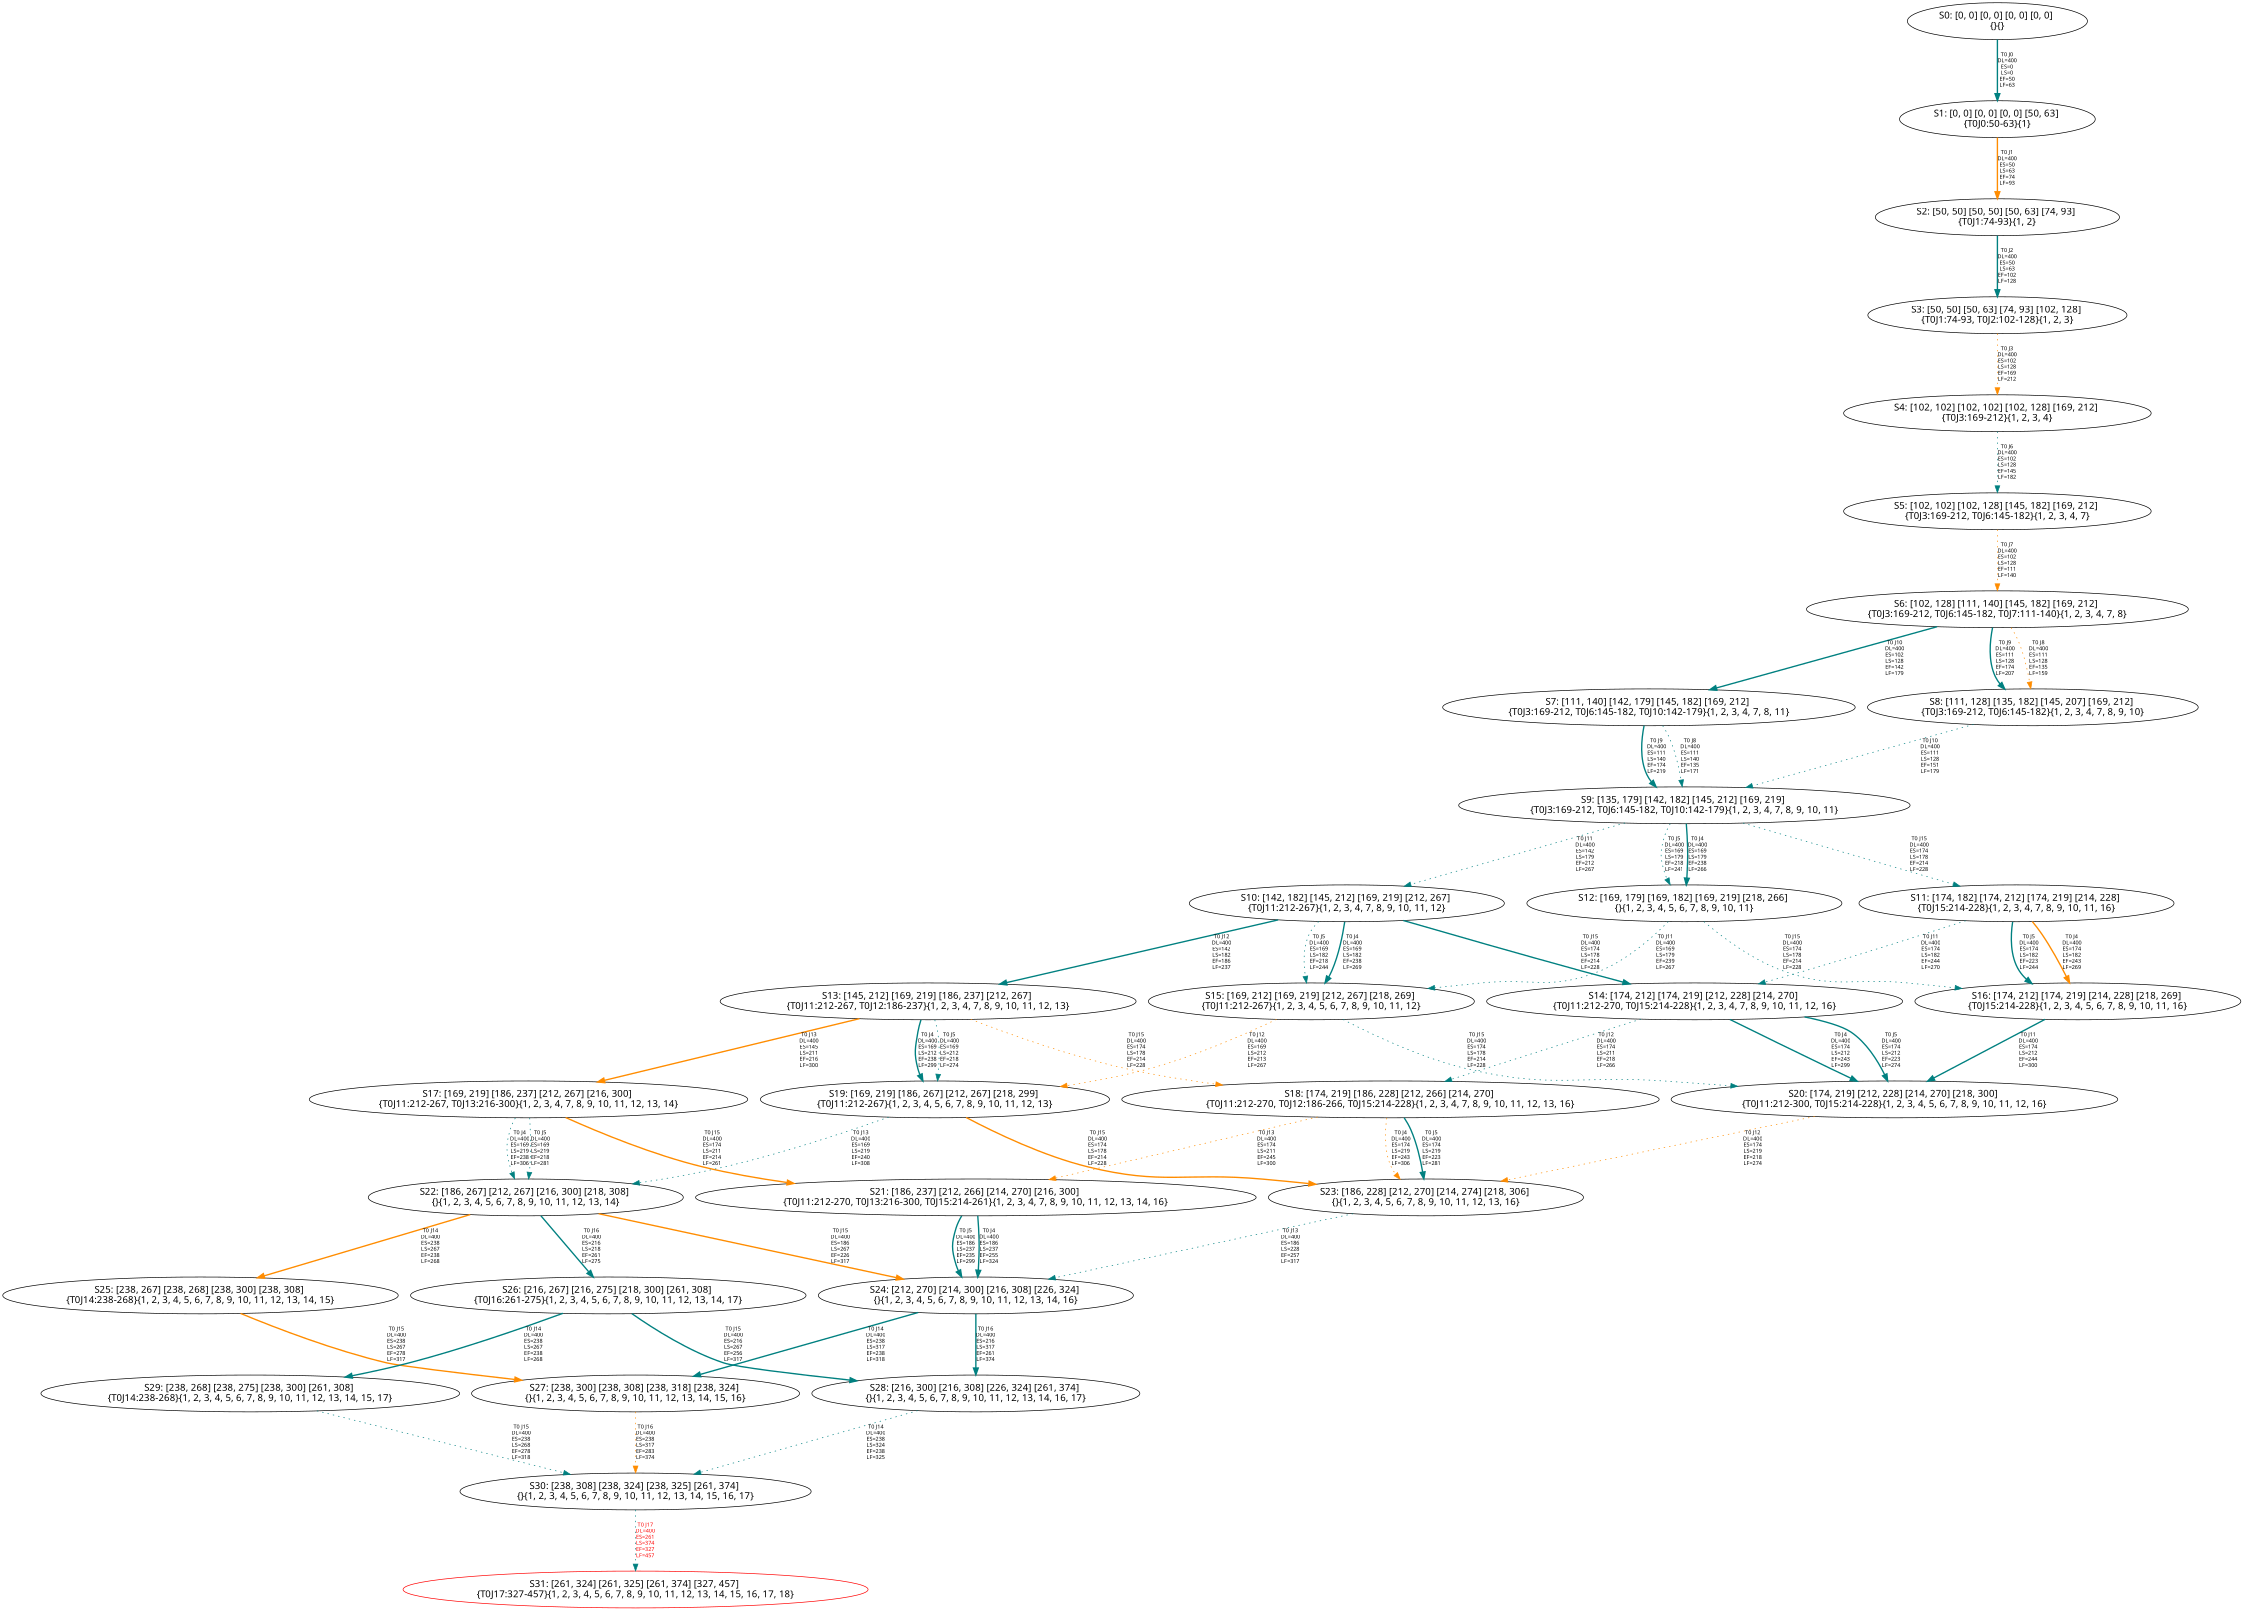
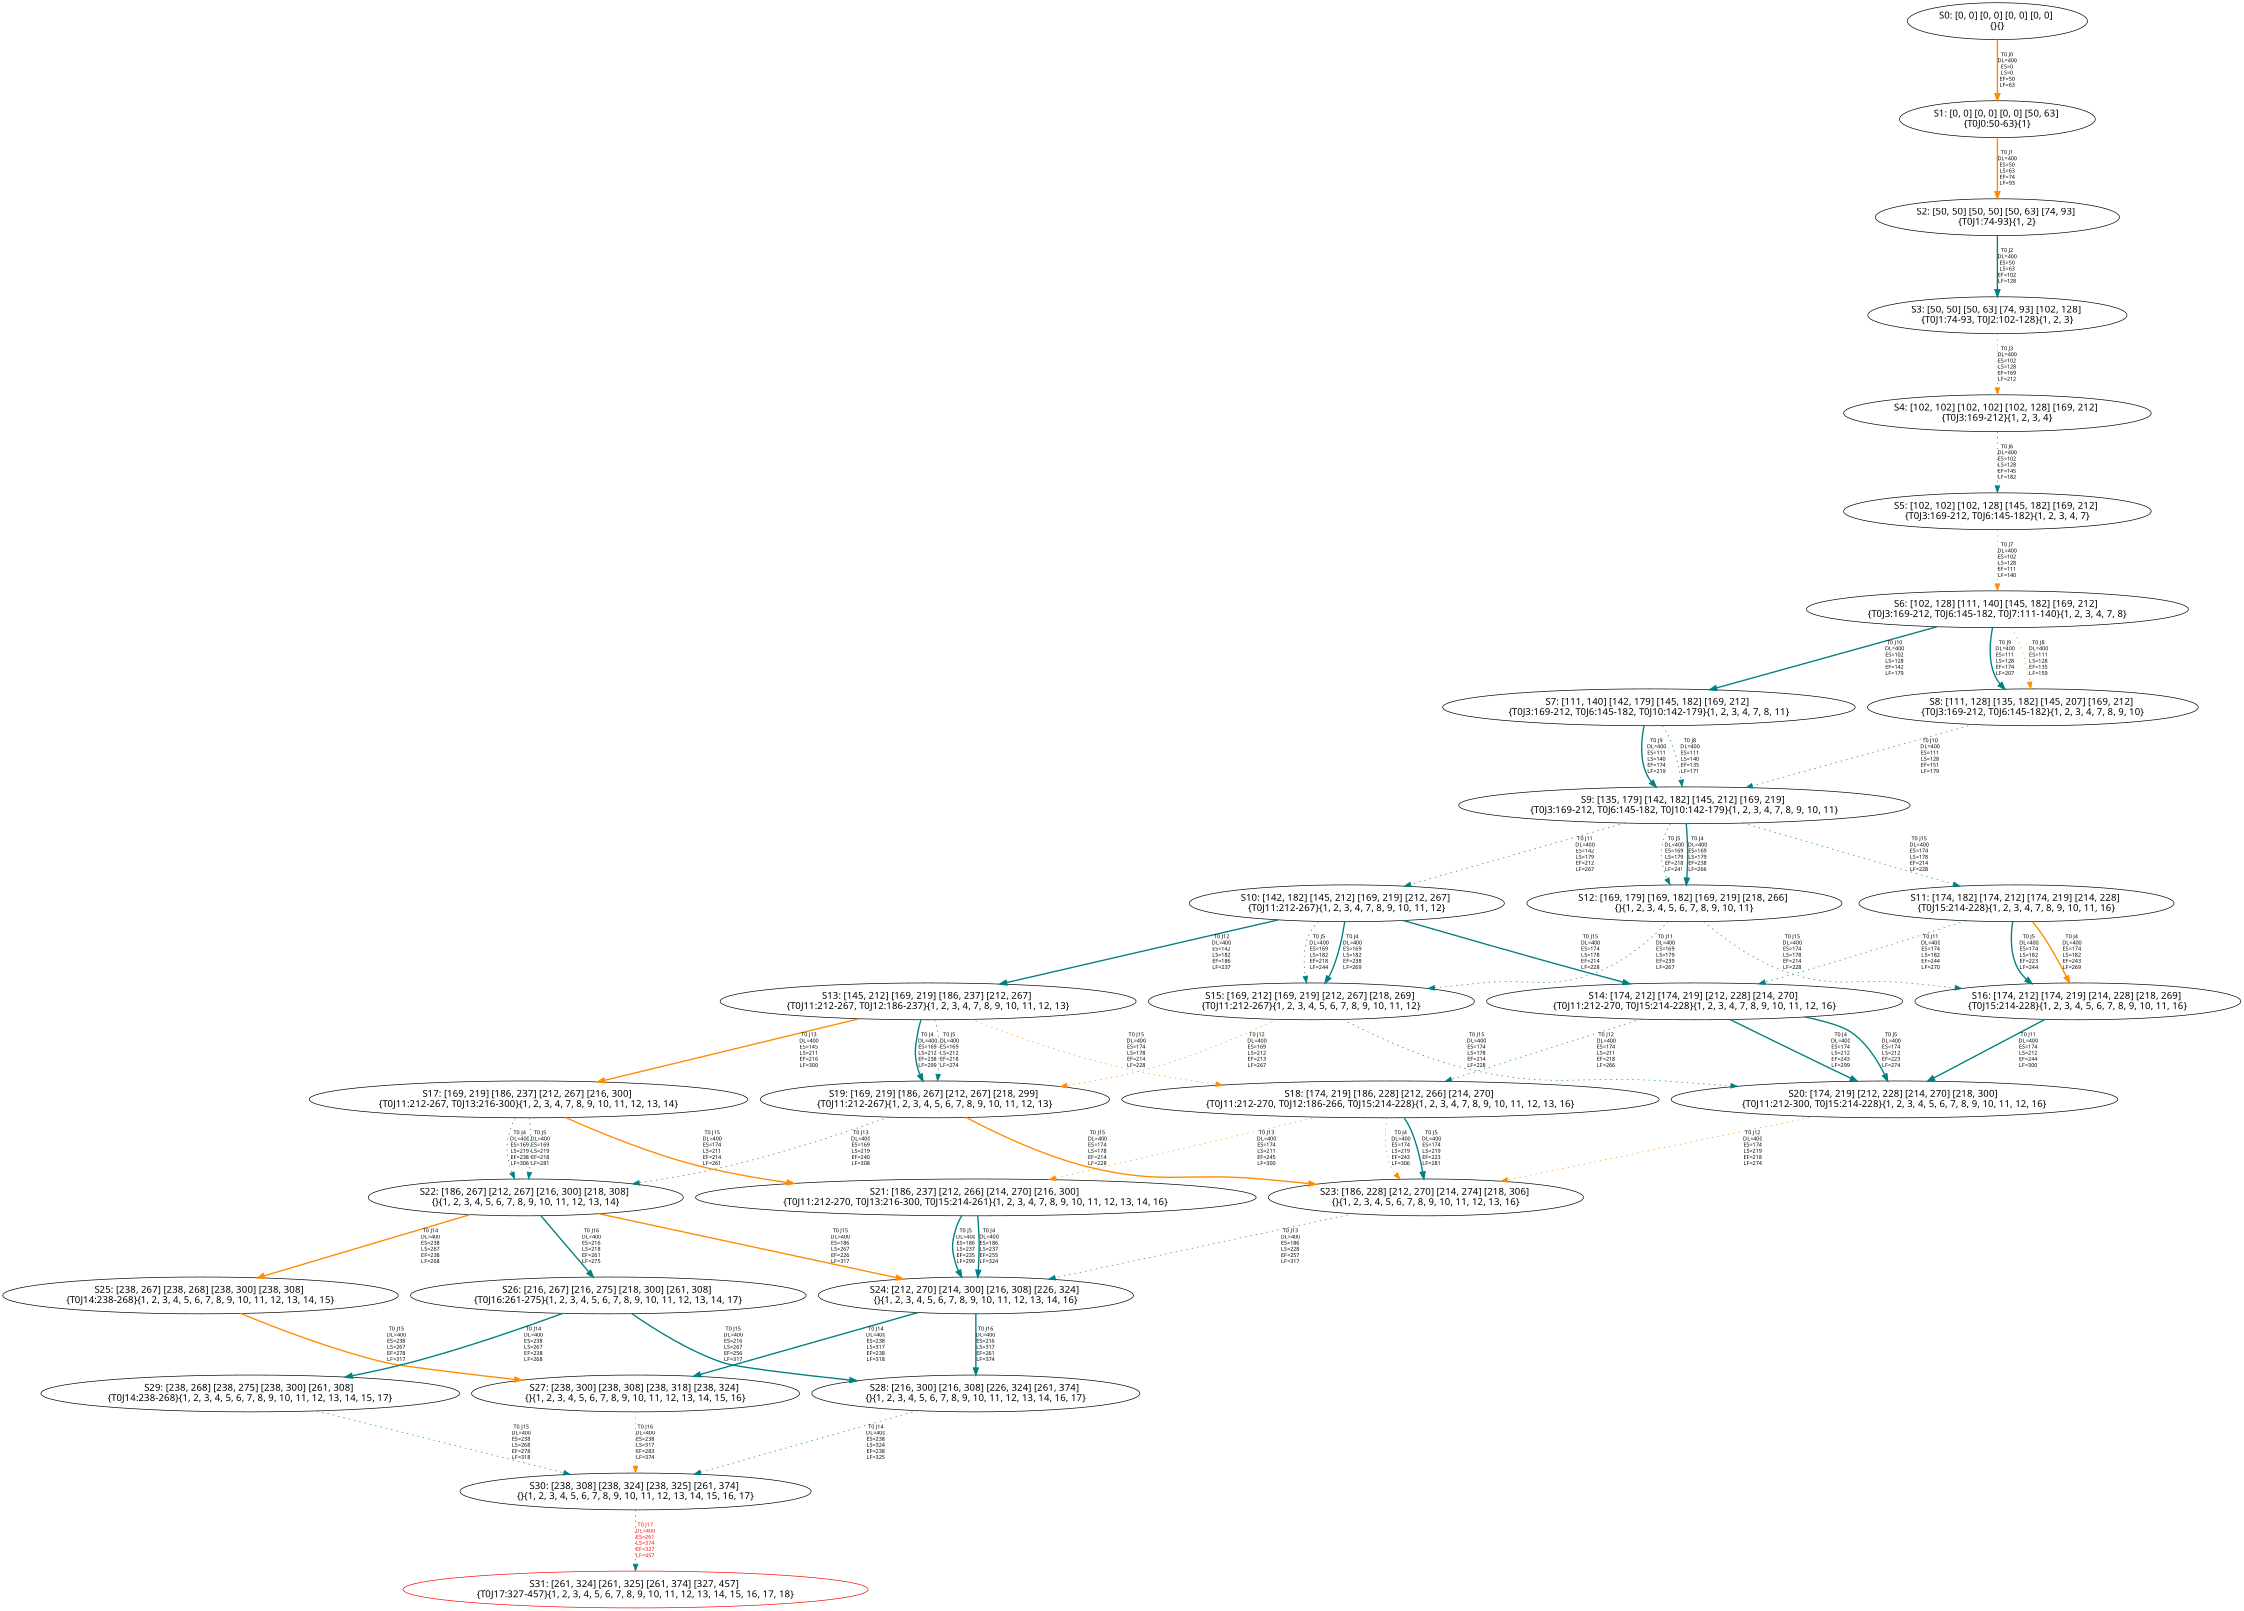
edge "S0: [0, 0] [0, 0] [0, 0] [0, 0] {}{}" -> "S1: [0, 0] [0, 0] [0, 0] [50, 63] {T0J0:50-63}{1}": color teal -> darkorange
